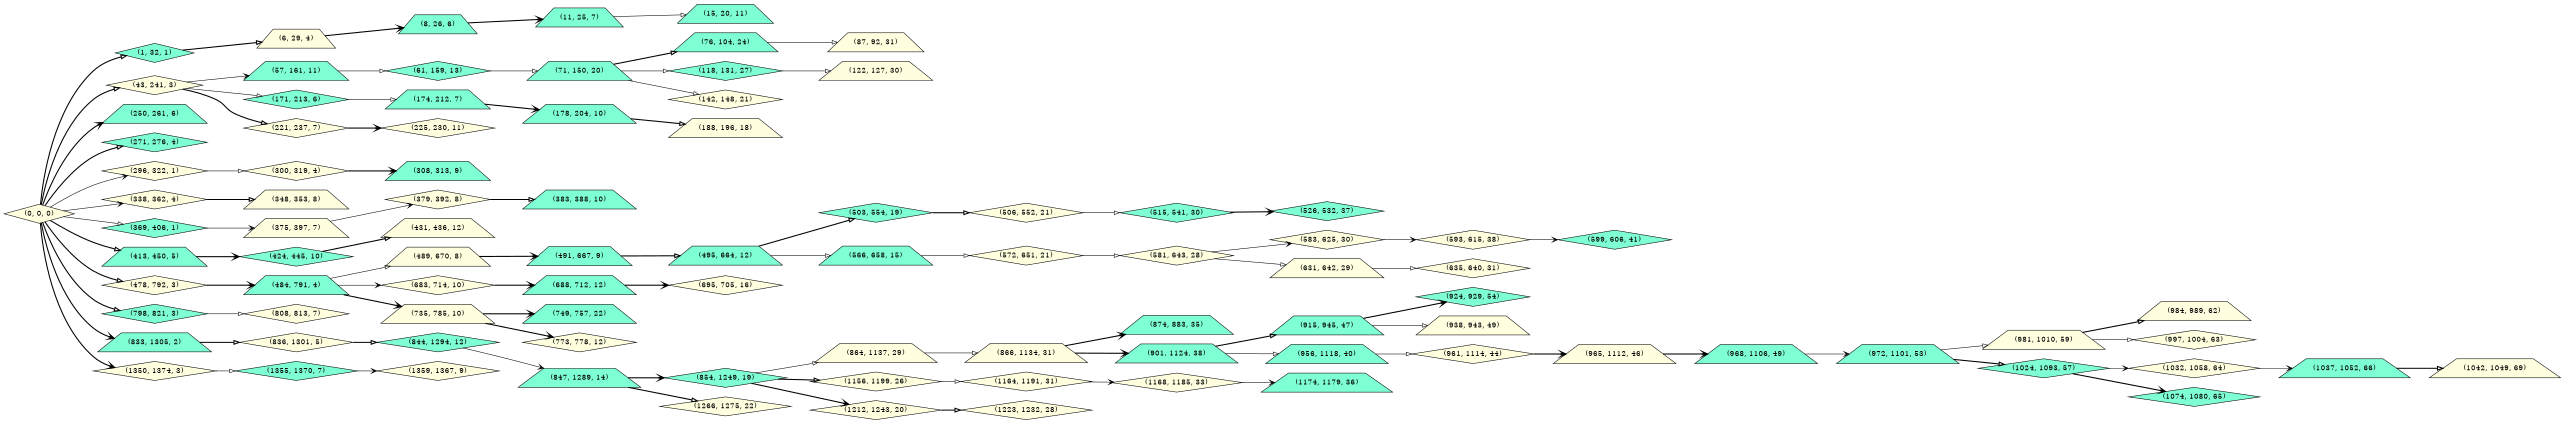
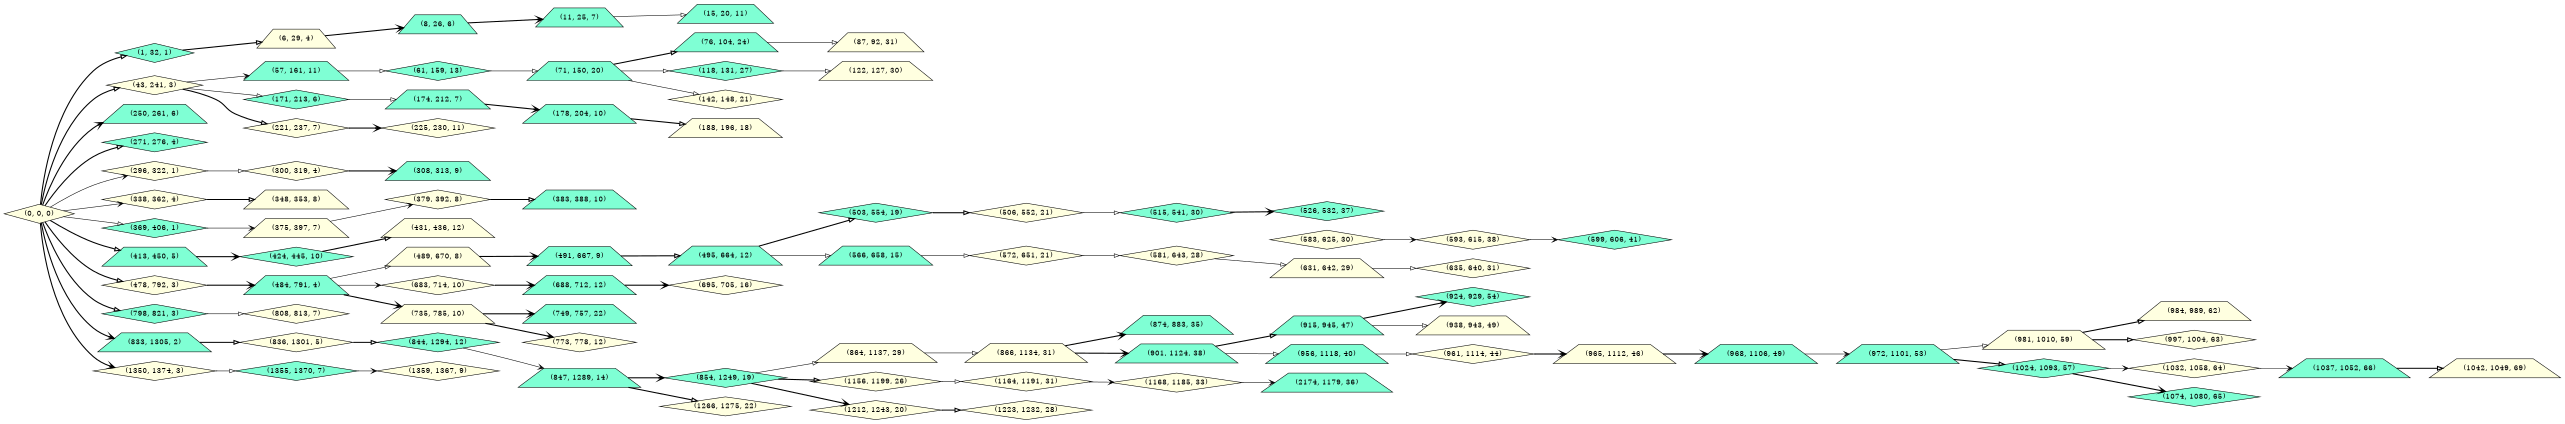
edge "(581, 643, 28)" -> "(583, 625, 30)": removed
edge "(981, 1010, 59)" -> "(997, 1004, 63)": style solid -> bold
node "(1174, 1179, 36)": label "(1174, 1179, 36)" -> "(2174, 1179, 36)"
